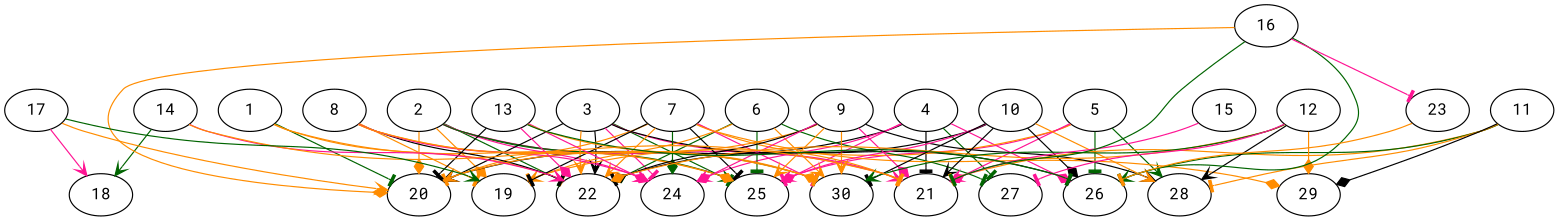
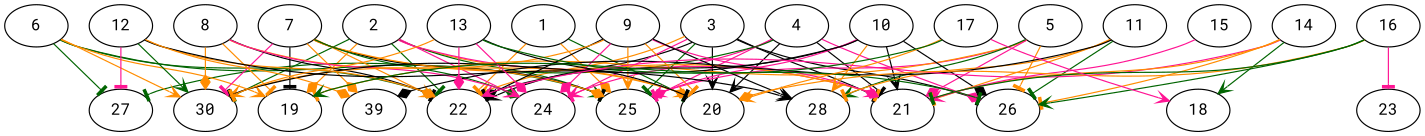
edge "5" -> "26": color darkgreen -> darkorange
edge "23" -> "26": now "14" -> "26"
edge "3" -> "21": color deeppink -> black
node "29": label "29" -> "39"
